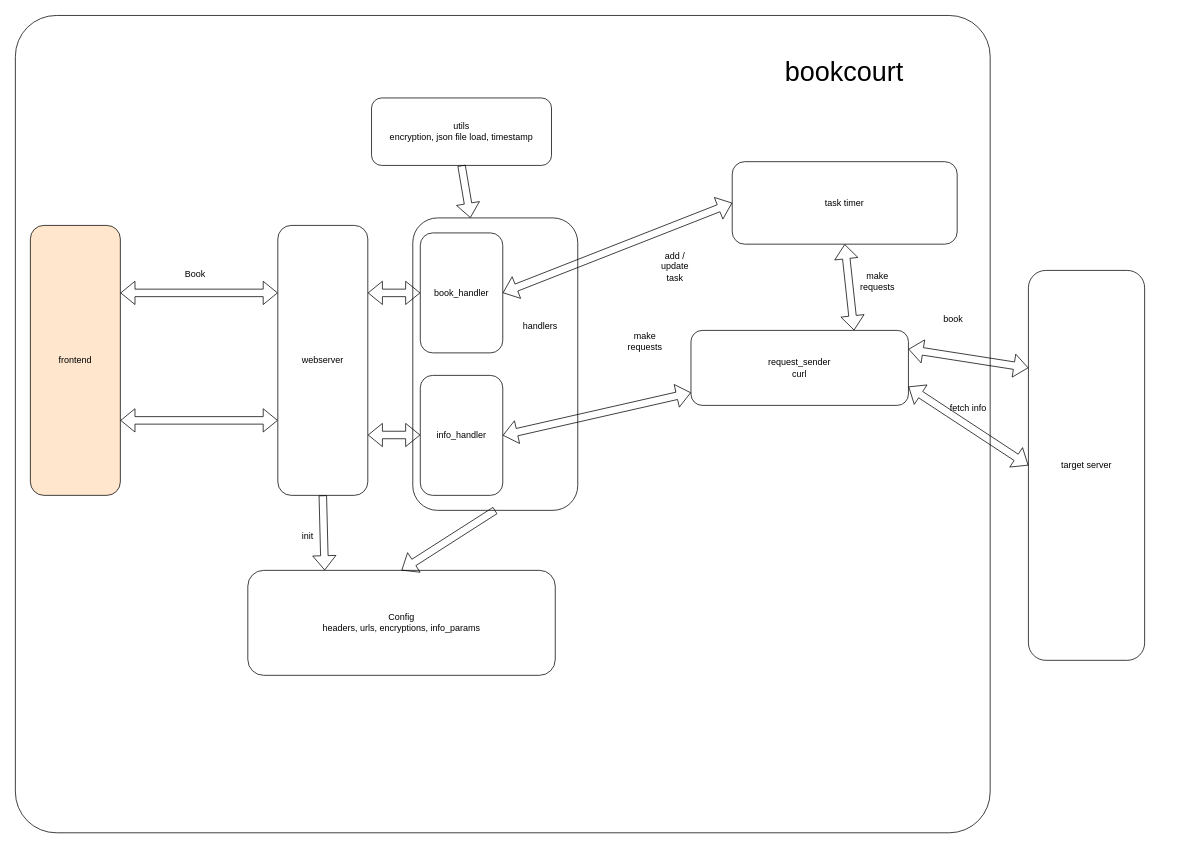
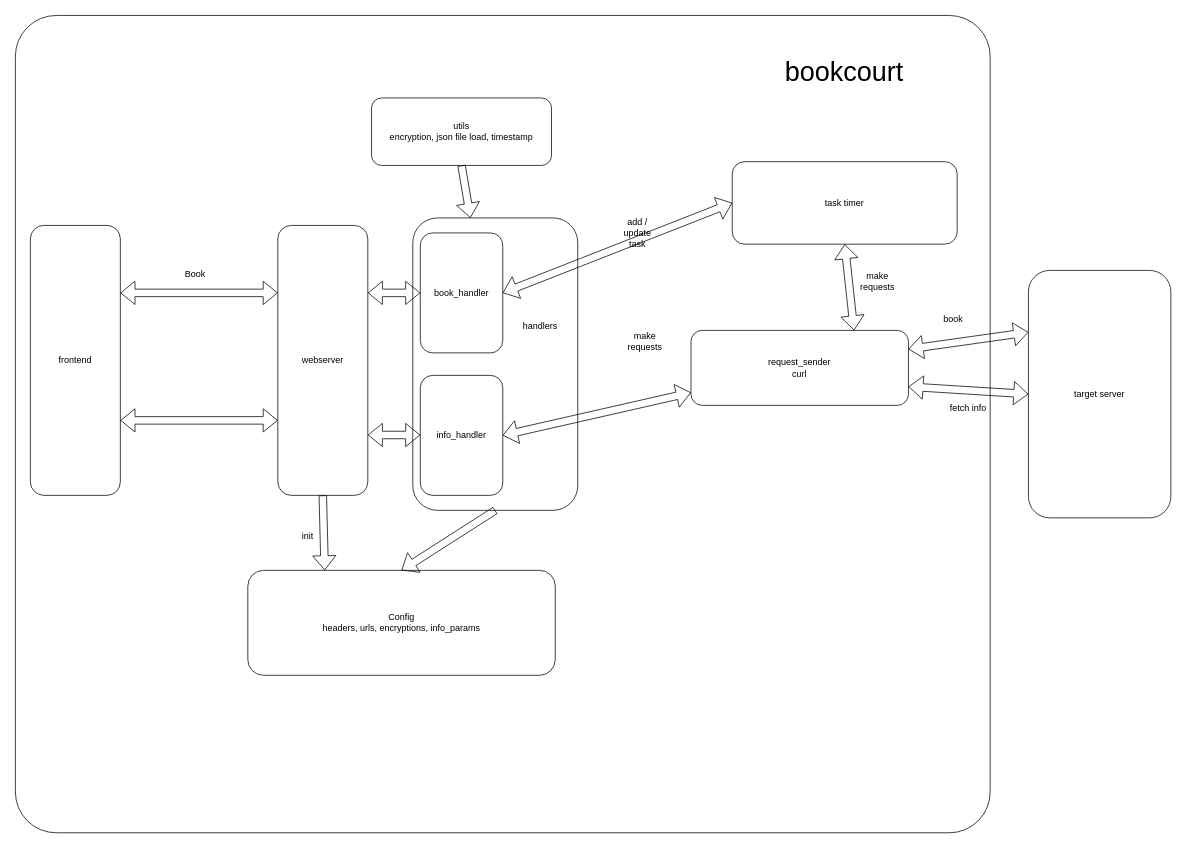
node "add / update task": moved (675, 267) -> (638, 233)
node "frontend": fillcolor #ffe6cc -> #ffffff
node "target server": size 116x390 -> 143x248
